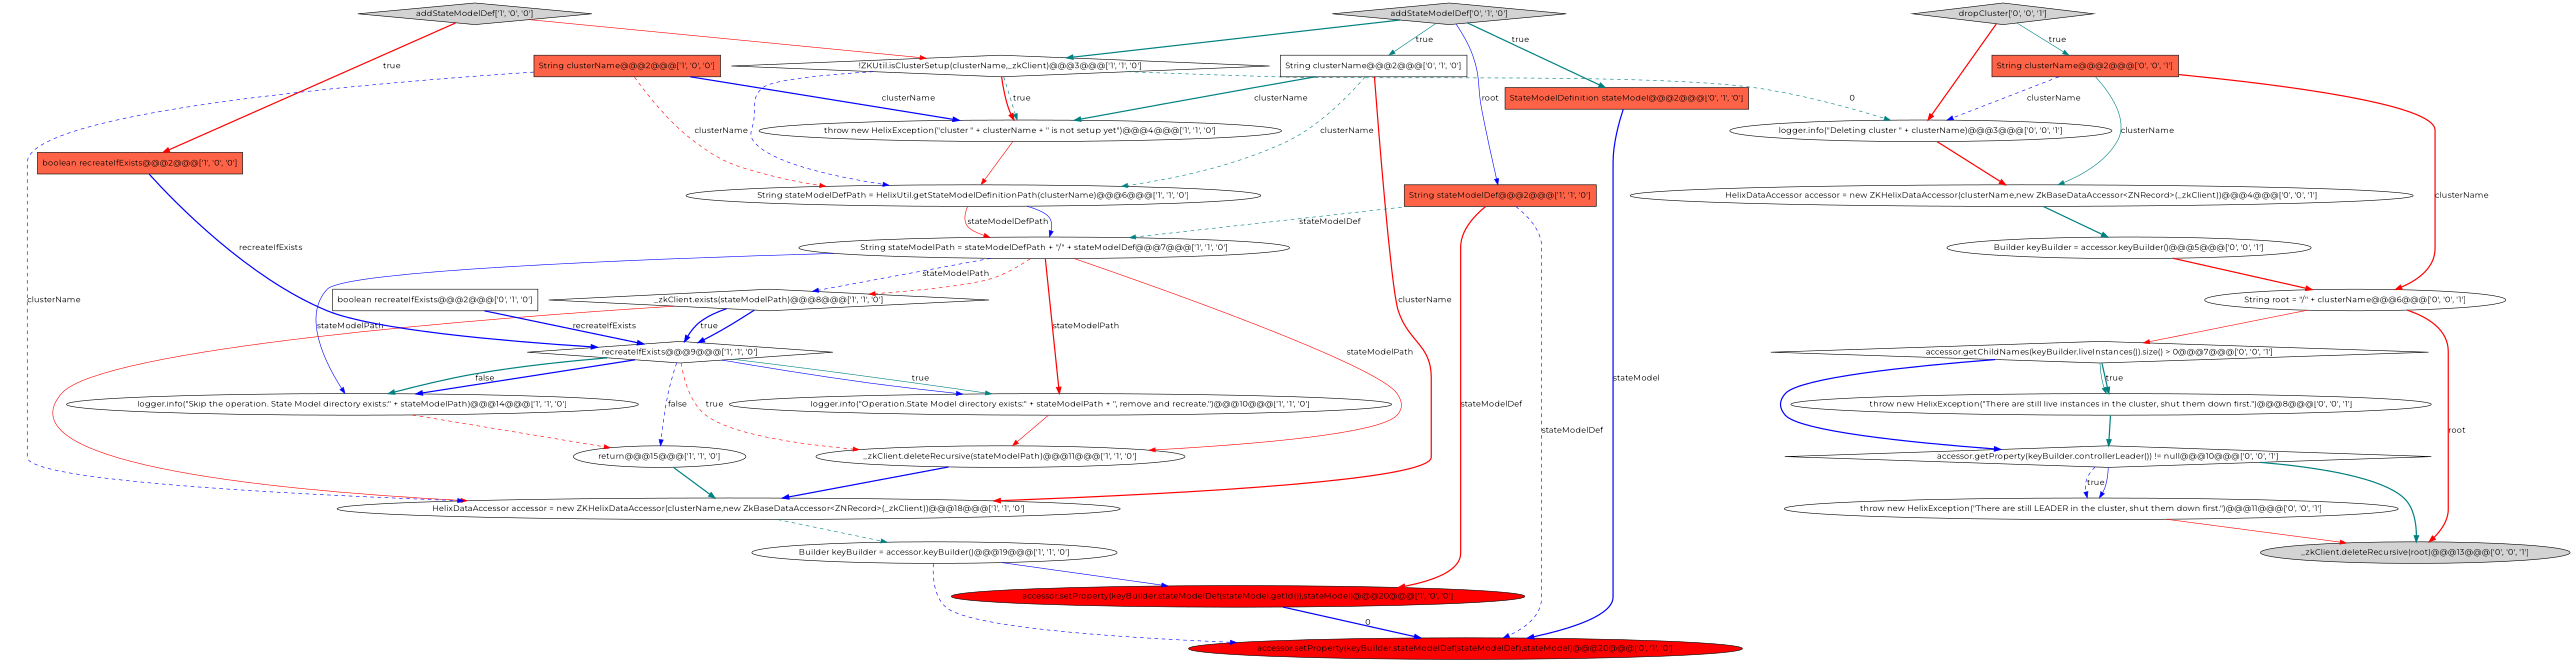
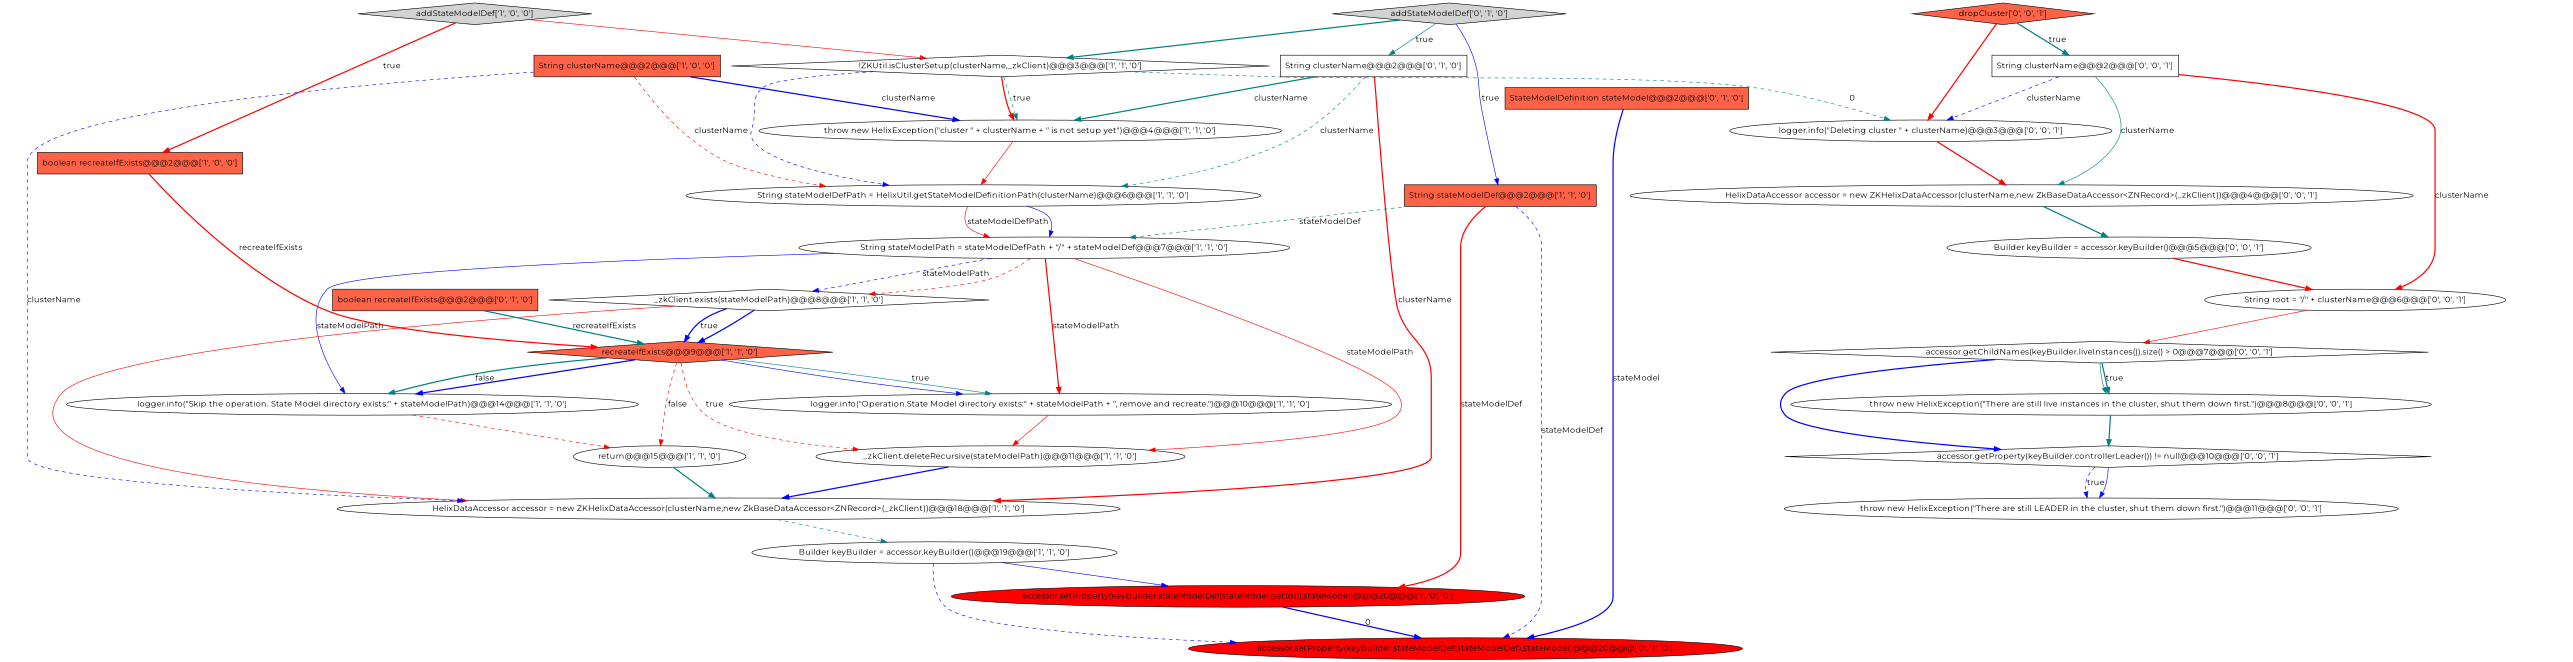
node "dropCluster['0', '0', '1']": fillcolor lightgray -> tomato
edge "dropCluster['0', '0', '1']" -> "String clusterName@@@2@@@['0', '0', '1']": style solid -> bold
edge "addStateModelDef['0', '1', '0']" -> "StateModelDefinition stateModel@@@2@@@['0', '1', '0']": removed, label "true"
node "String clusterName@@@2@@@['0', '0', '1']": fillcolor tomato -> white
edge "addStateModelDef['0', '1', '0']" -> "String stateModelDef@@@2@@@['1', '1', '0']": label "root" -> "true"
node "boolean recreateIfExists@@@2@@@['0', '1', '0']": fillcolor white -> tomato
edge "boolean recreateIfExists@@@2@@@['1', '0', '0']" -> "recreateIfExists@@@9@@@['1', '1', '0']": color blue -> red
edge "boolean recreateIfExists@@@2@@@['0', '1', '0']" -> "recreateIfExists@@@9@@@['1', '1', '0']": color blue -> teal
node "recreateIfExists@@@9@@@['1', '1', '0']": fillcolor white -> tomato
edge "recreateIfExists@@@9@@@['1', '1', '0']" -> "return@@@15@@@['1', '1', '0']": color blue -> red
node "_zkClient.deleteRecursive(root)@@@13@@@['0', '0', '1']": removed
